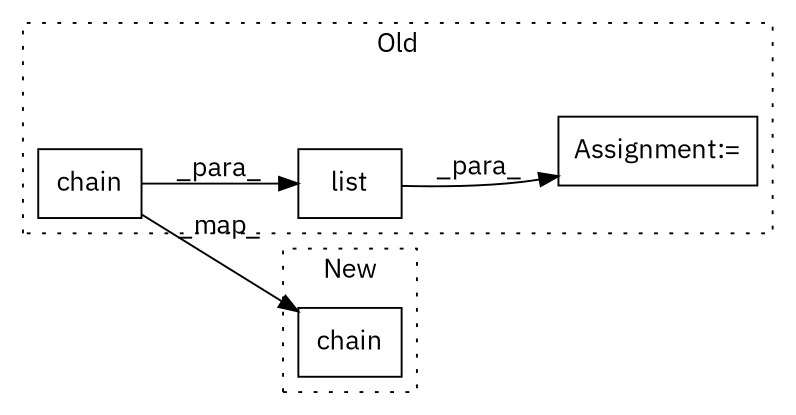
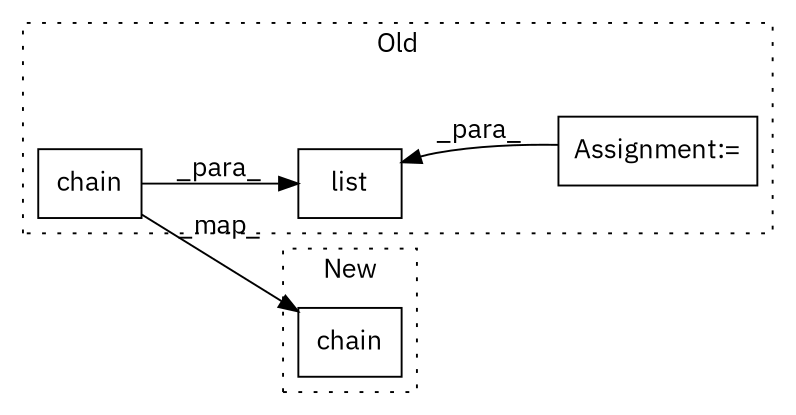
edge "list" -> "Assignment:=": reversed
